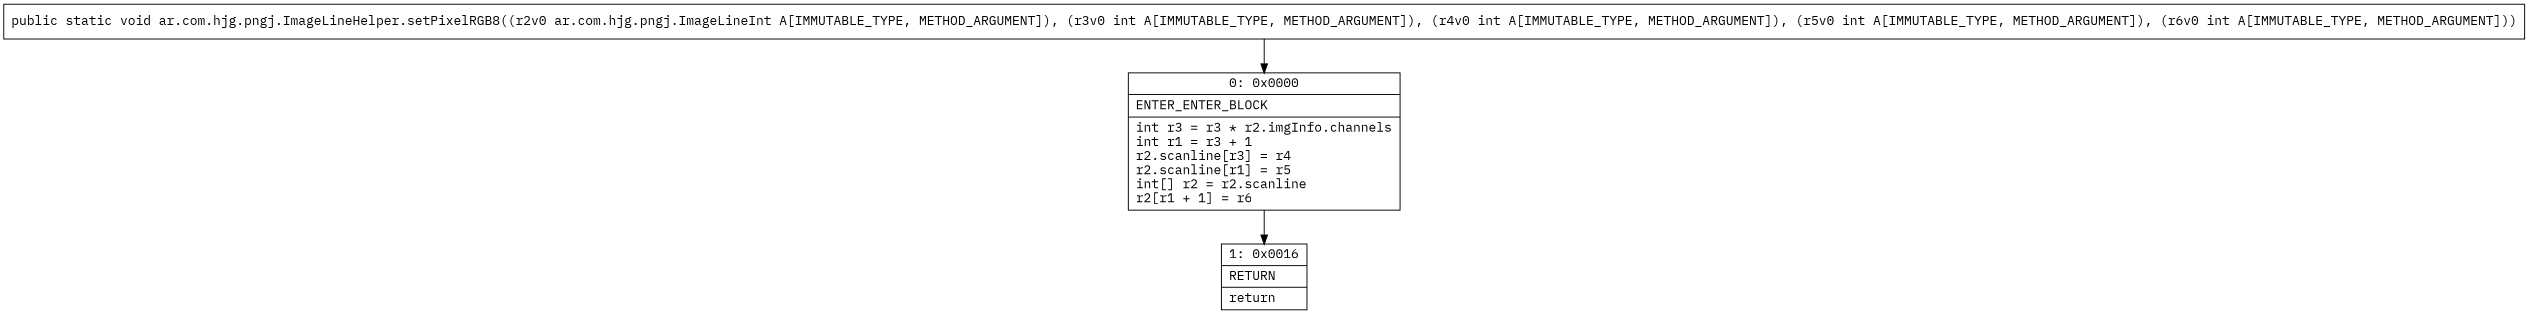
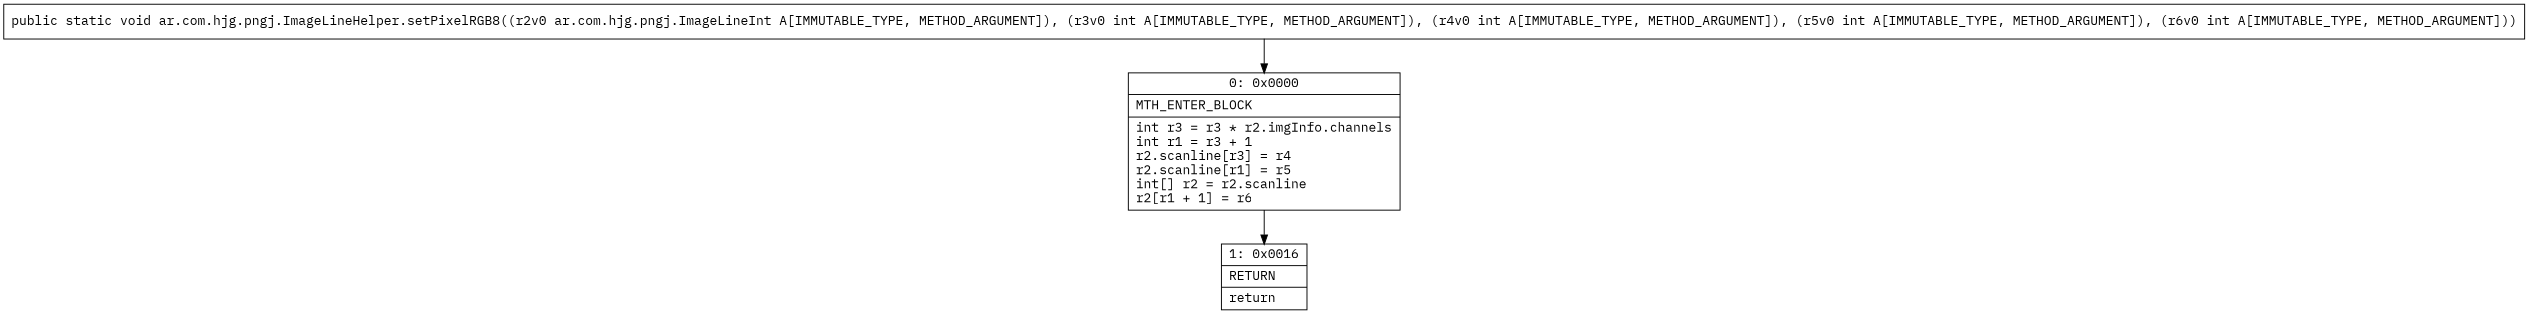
node "0: 0x0000": text "ENTER_ENTER_BLOCK" -> "MTH_ENTER_BLOCK"
